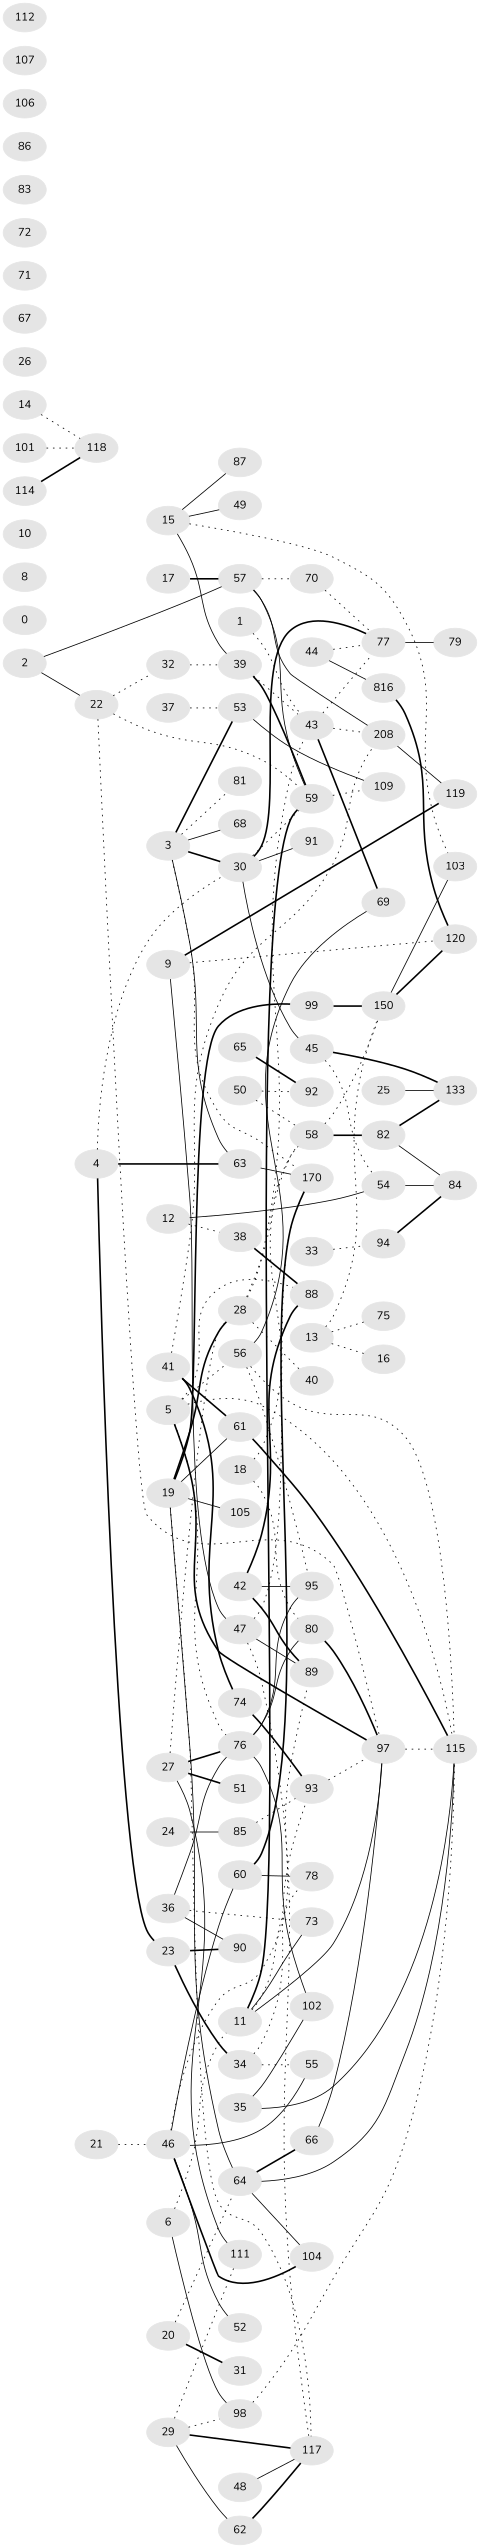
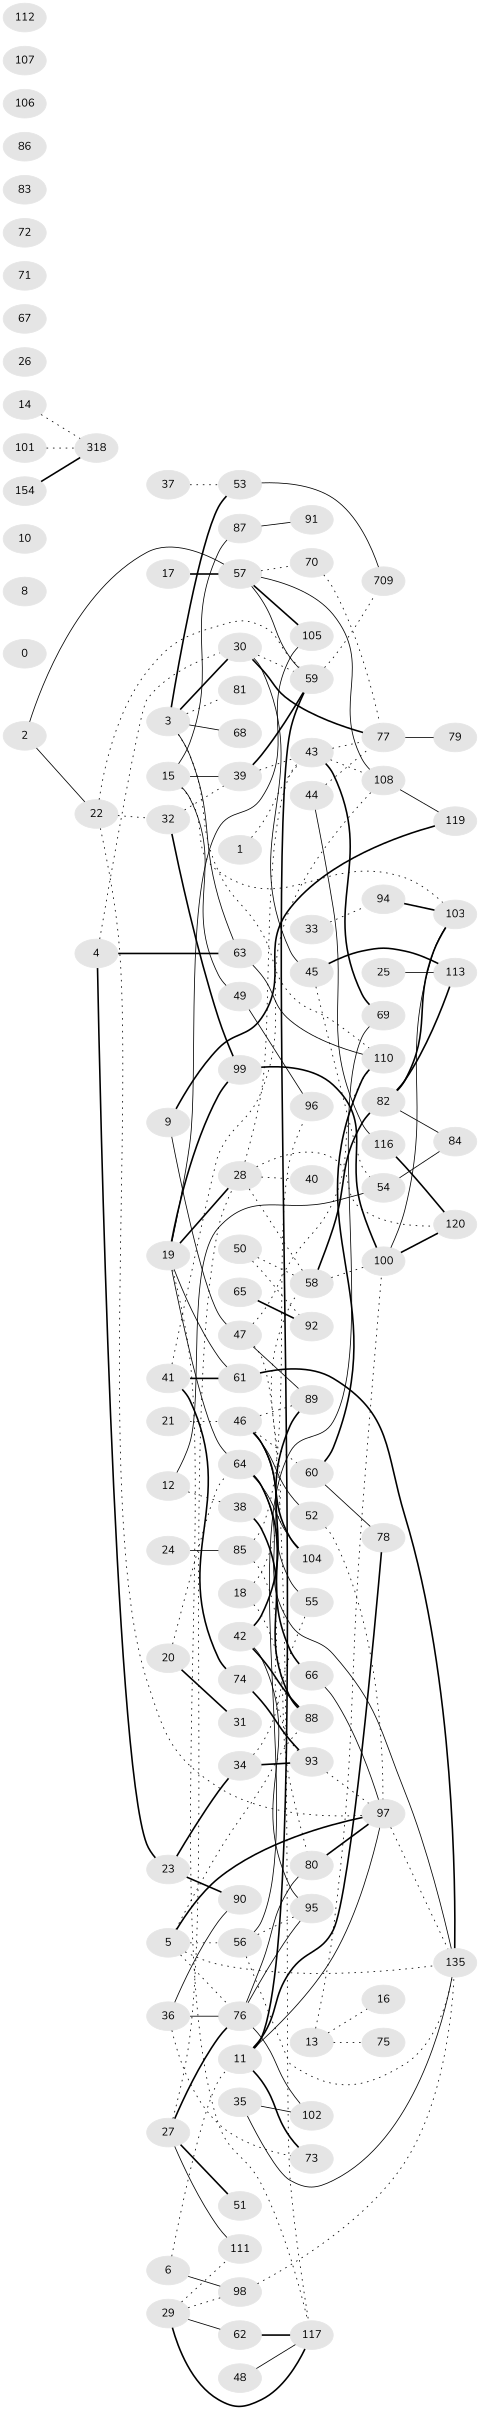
node "118": label "118" -> "318"
node "114": label "114" -> "154"
edge "57" -- "105": added
node "816": label "816" -> "116"
node "208": label "208" -> "108"
node "109": label "109" -> "709"
edge "91" -- "30": now "91" -- "87"
edge "120" -- "9": now "120" -- "28"
edge "32" -- "99": added
node "150": label "150" -> "100"
edge "103" -- "82": added
node "133": label "133" -> "113"
node "96": added
node "170": label "170" -> "110"
edge "84" -- "94": now "103" -- "94"
edge "52" -- "97": added
node "115": label "115" -> "135"
edge "93" -- "34": style dotted -> bold
edge "78" -- "11": style dotted -> bold
edge "73" -- "11": style solid -> bold
edge "60" -- "46": style solid -> dotted
